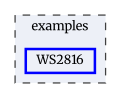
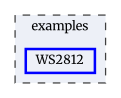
node "WS2816": label "WS2816" -> "WS2812"
